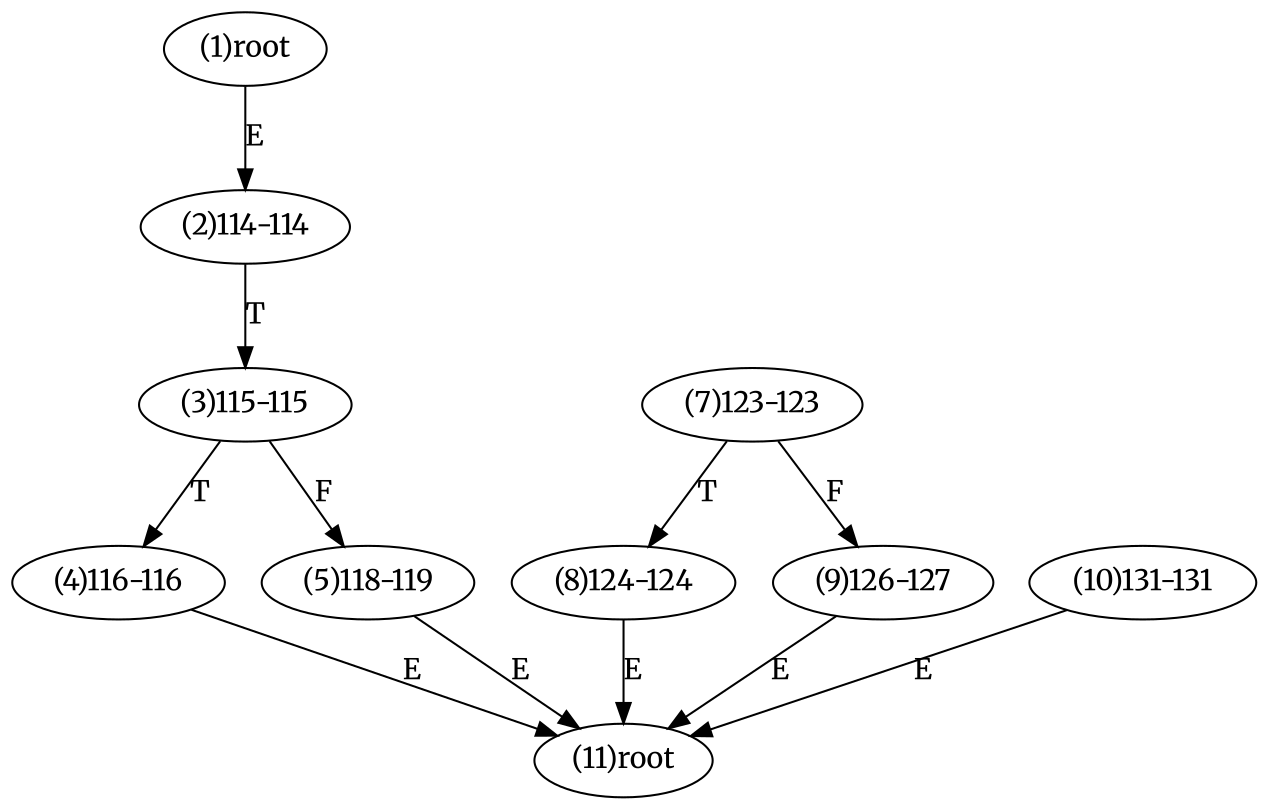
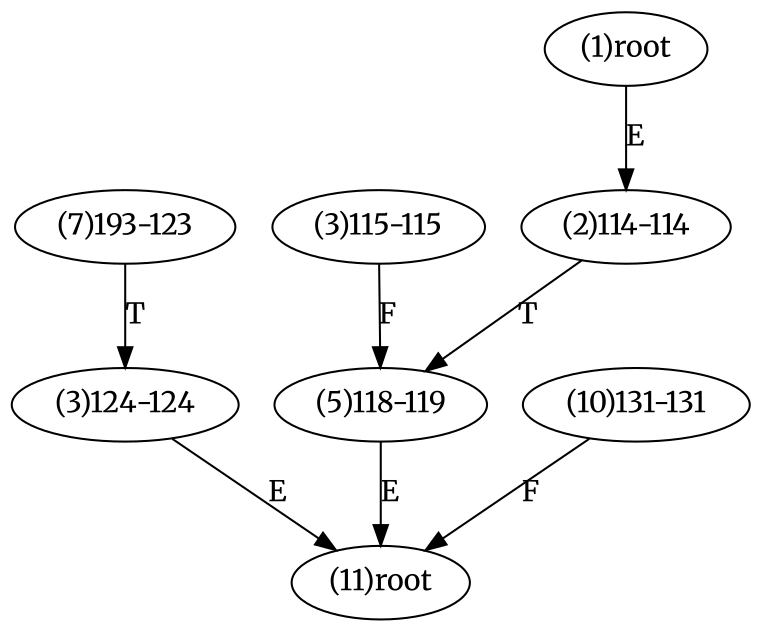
edge "(2)114-114" -> "(3)115-115": now "(2)114-114" -> "(5)118-119"
node "(7)123-123": label "(7)123-123" -> "(7)193-123"
node "(4)116-116": removed
node "(8)124-124": label "(8)124-124" -> "(3)124-124"
node "(9)126-127": removed
edge "(10)131-131" -> "(11)root": label "E" -> "F"
